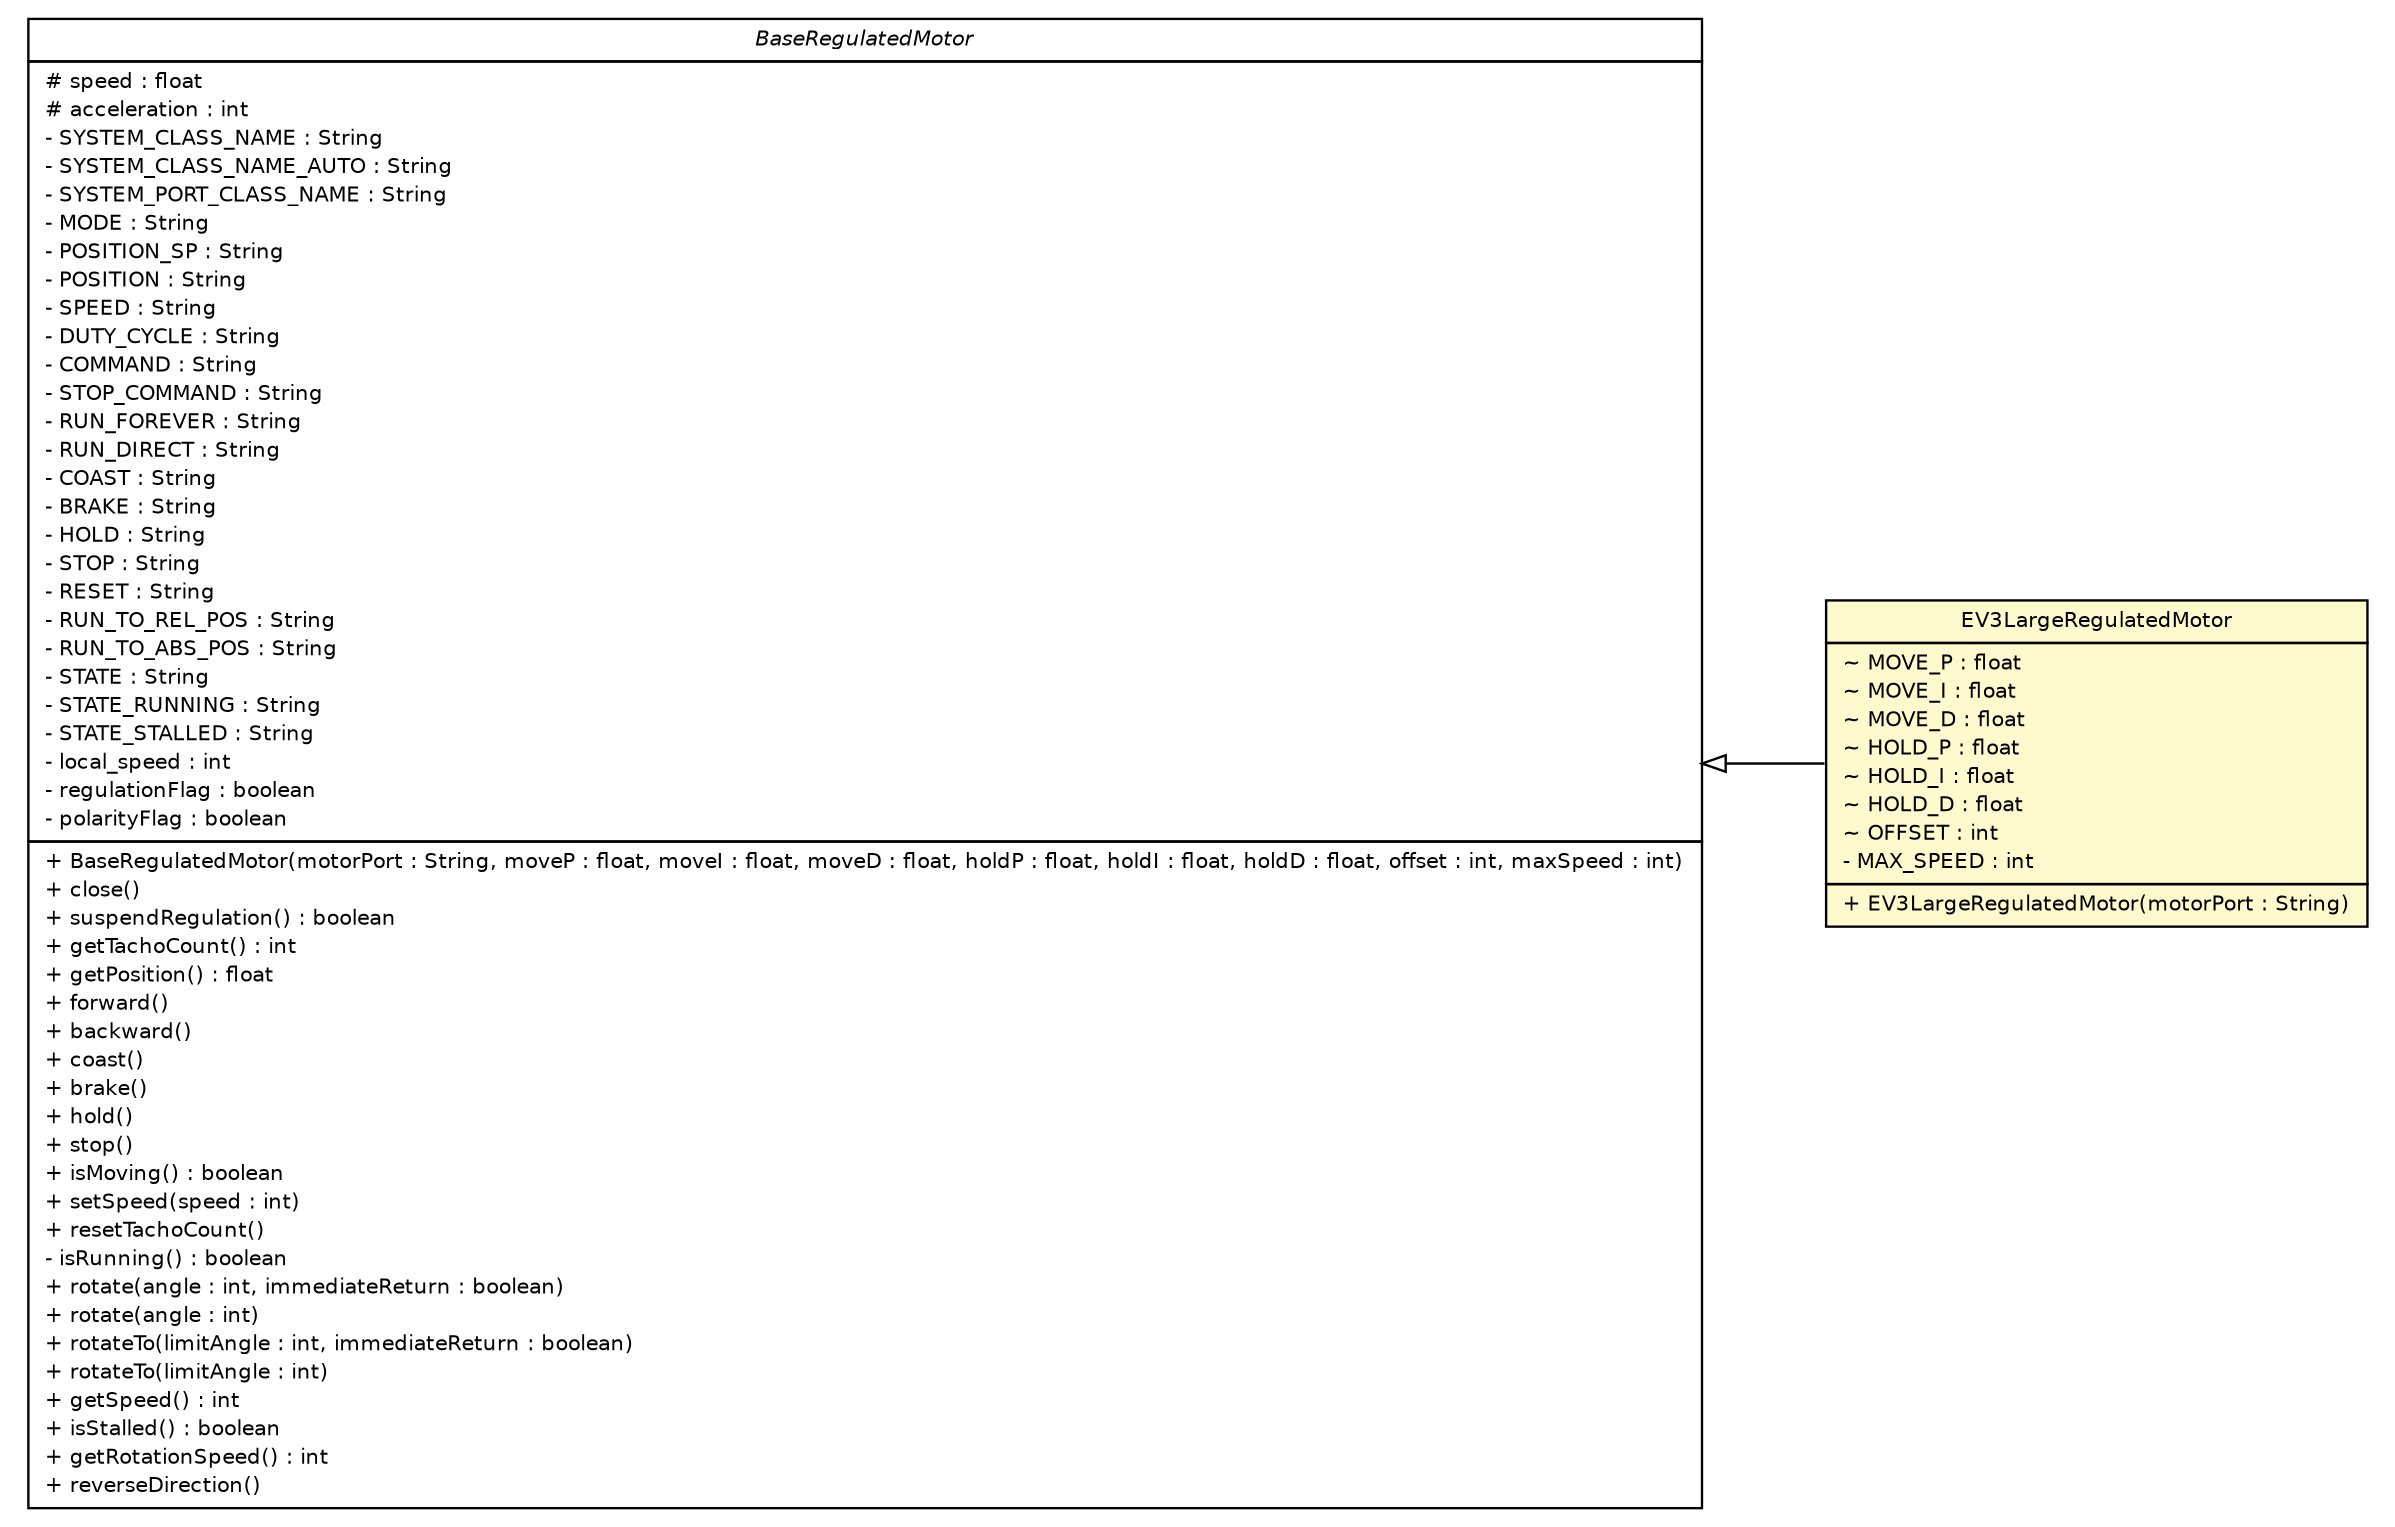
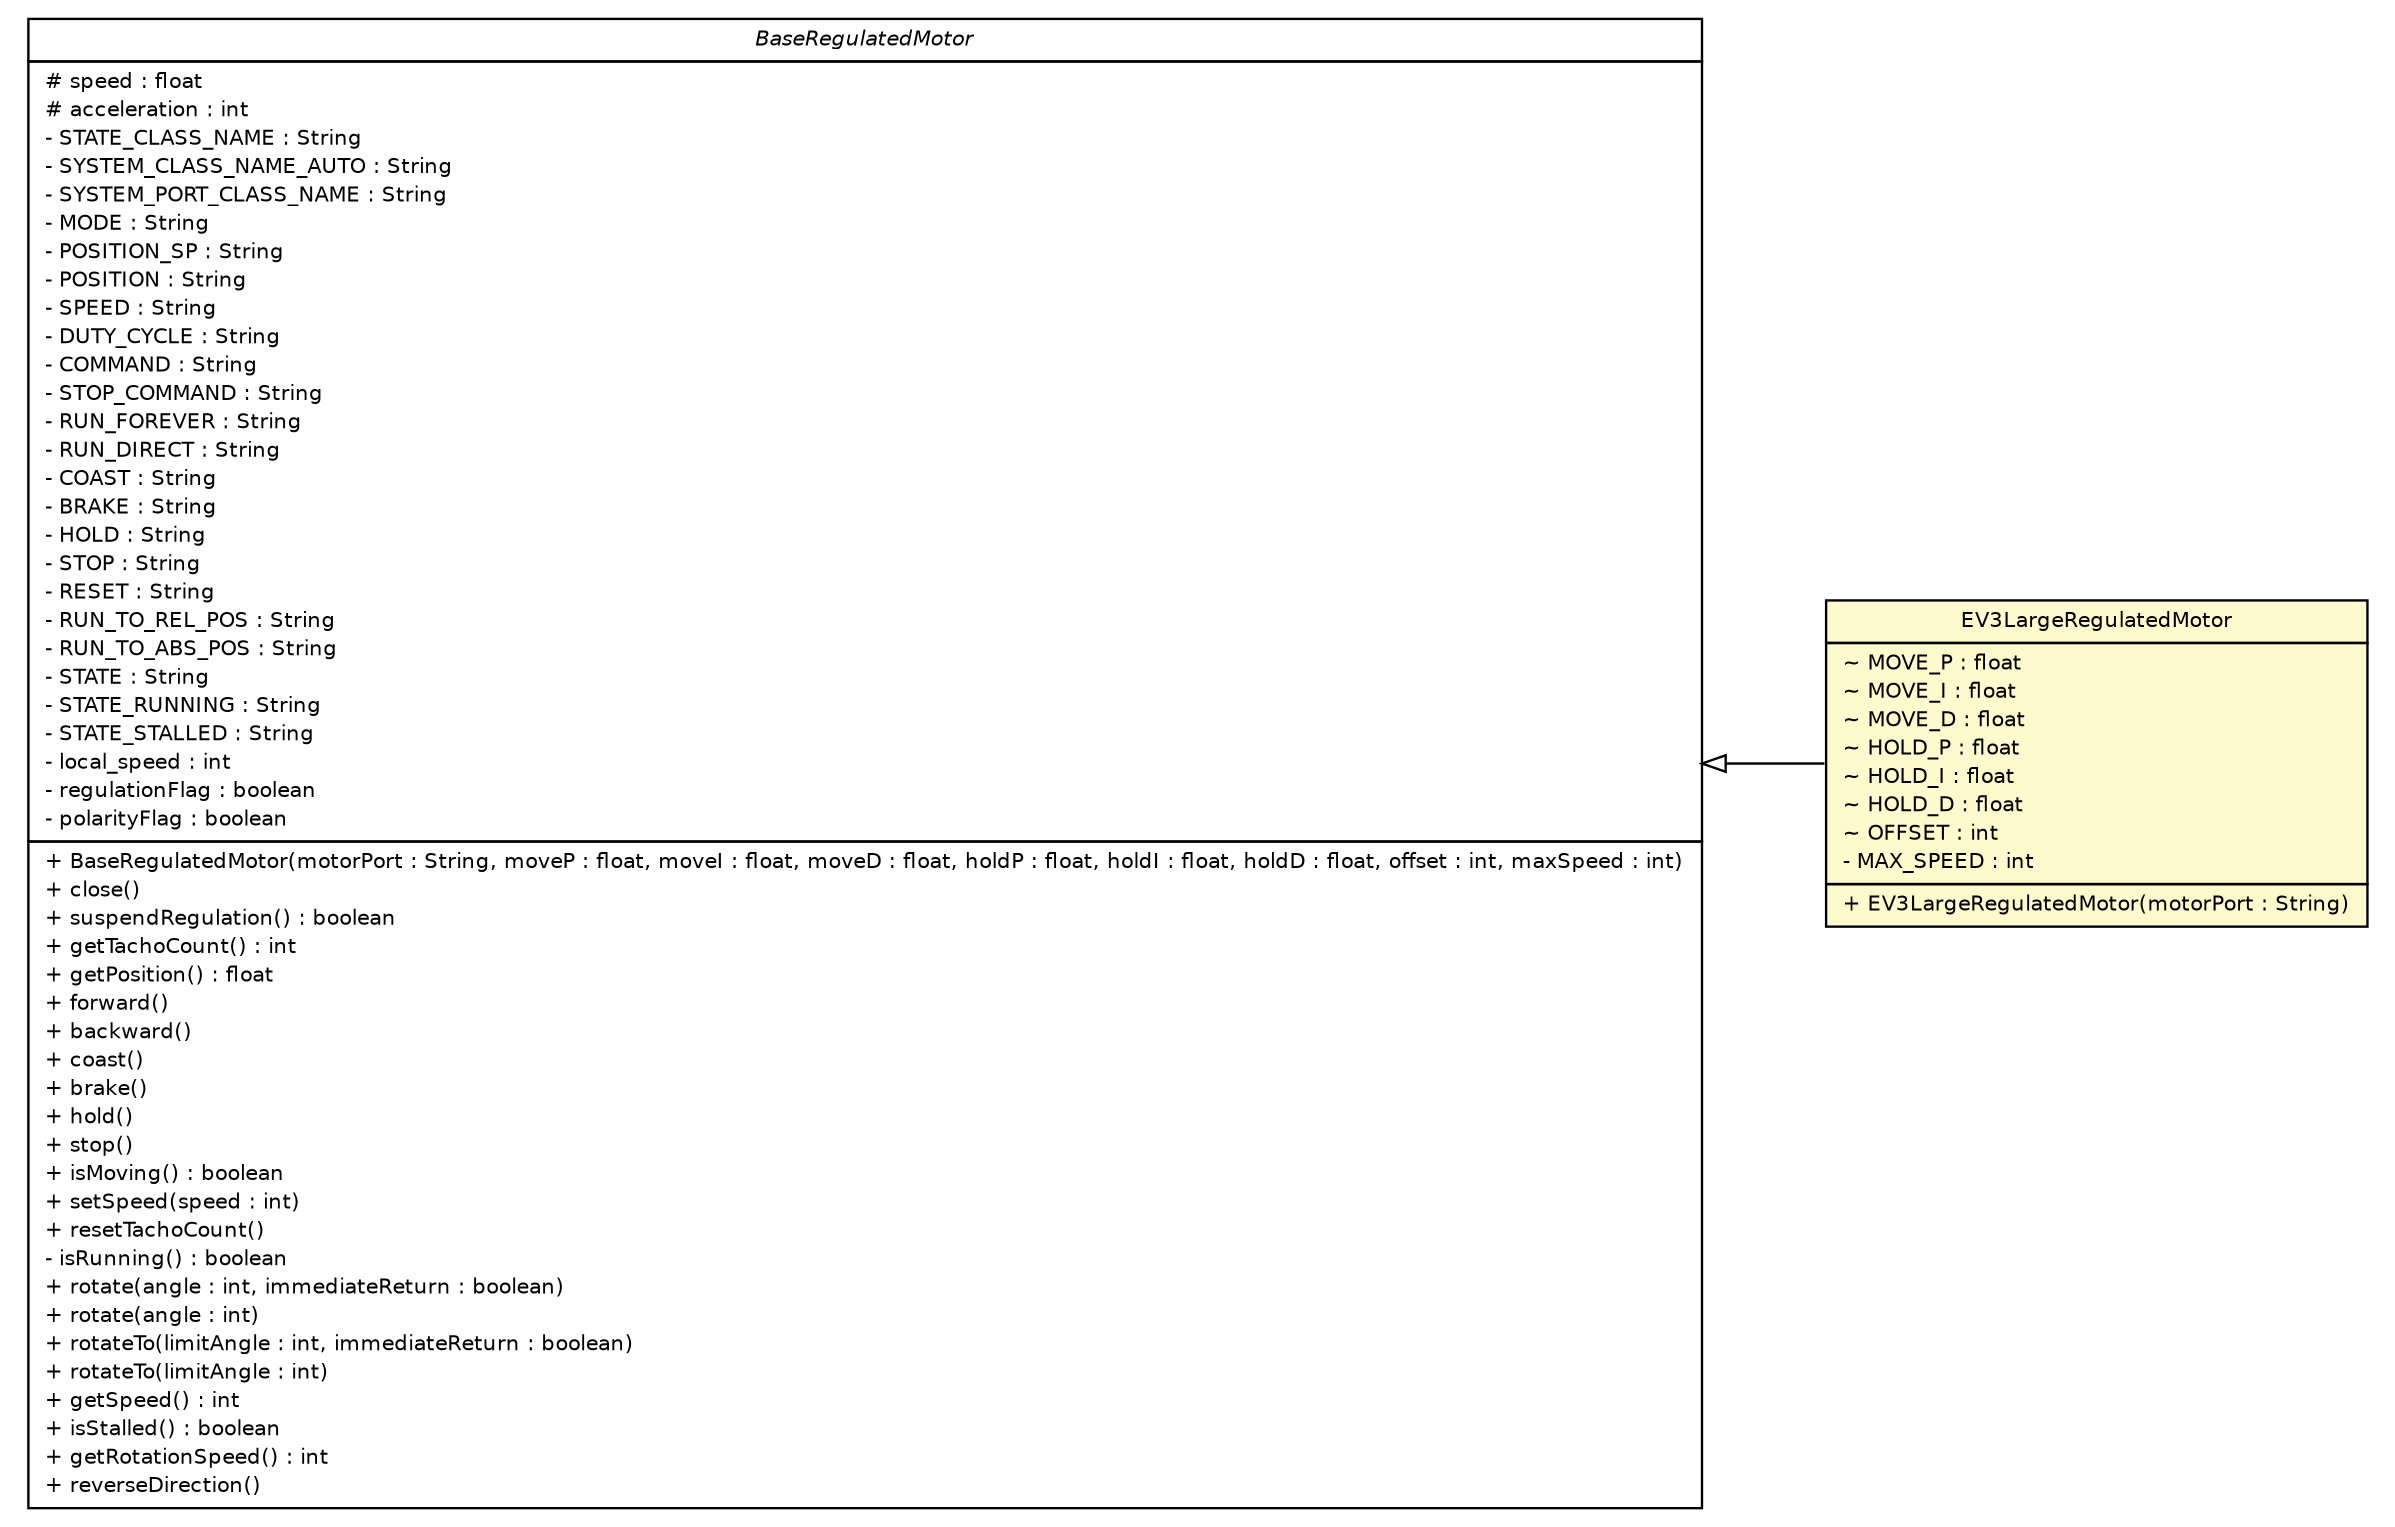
node "BaseRegulatedMotor": text "- SYSTEM_CLASS_NAME : String" -> "- STATE_CLASS_NAME : String"
